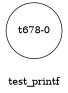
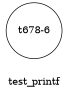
node "t678-0": label "t678-0" -> "t678-6"
